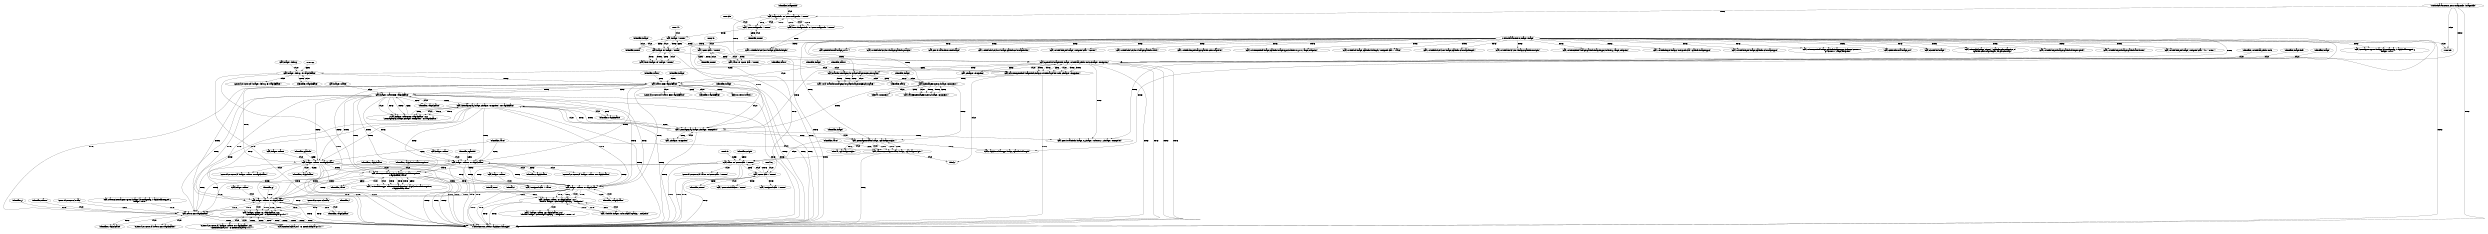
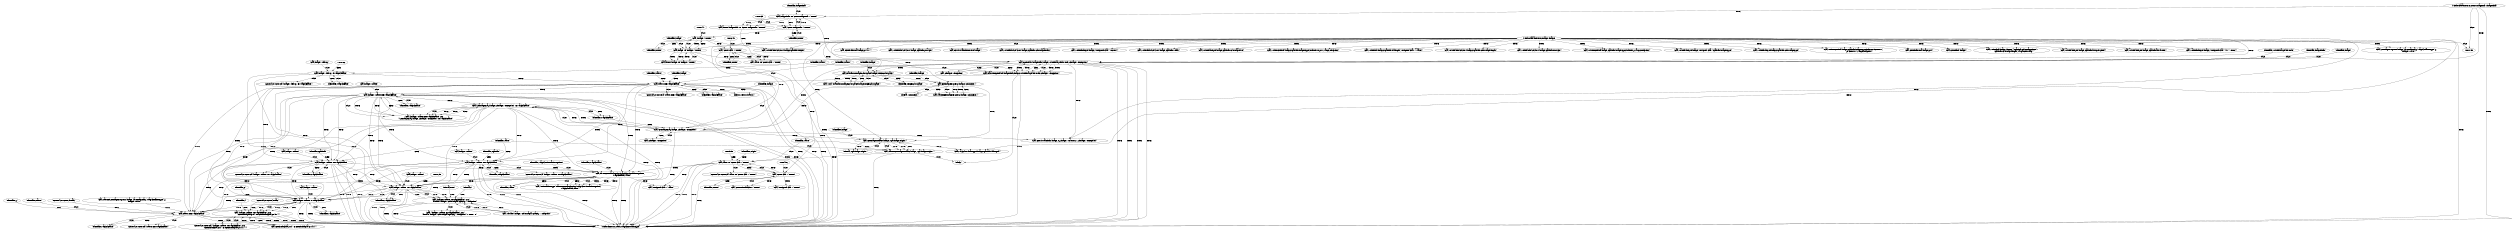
edge "(MethodParameterIn,Image *image)" -> "(Call,WriteBlobLSBShort(image,tga_info.y_origin))": label "DDG: " -> "AST: "
edge "(Call,assert(image != (Image *) NULL))" -> "(Call,image != (Image *) NULL)": label "CFG: " -> "DDG: "
node "(Identifier,static)": label "(Identifier,static)" -> "(Identifier,sRGBColorspace)"
node "1000729": added
